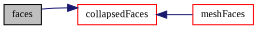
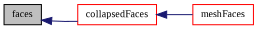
edge "faces" -> "collapsedFaces": reversed
